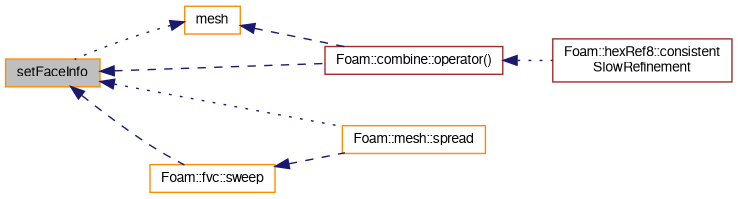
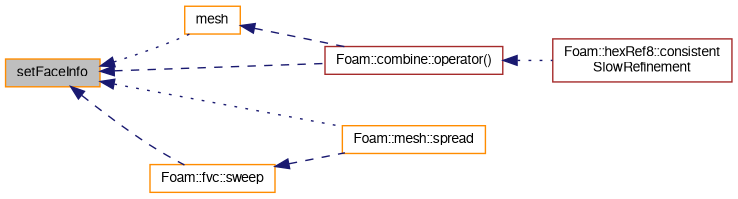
edge "setFaceInfo" -> "mesh": reversed
